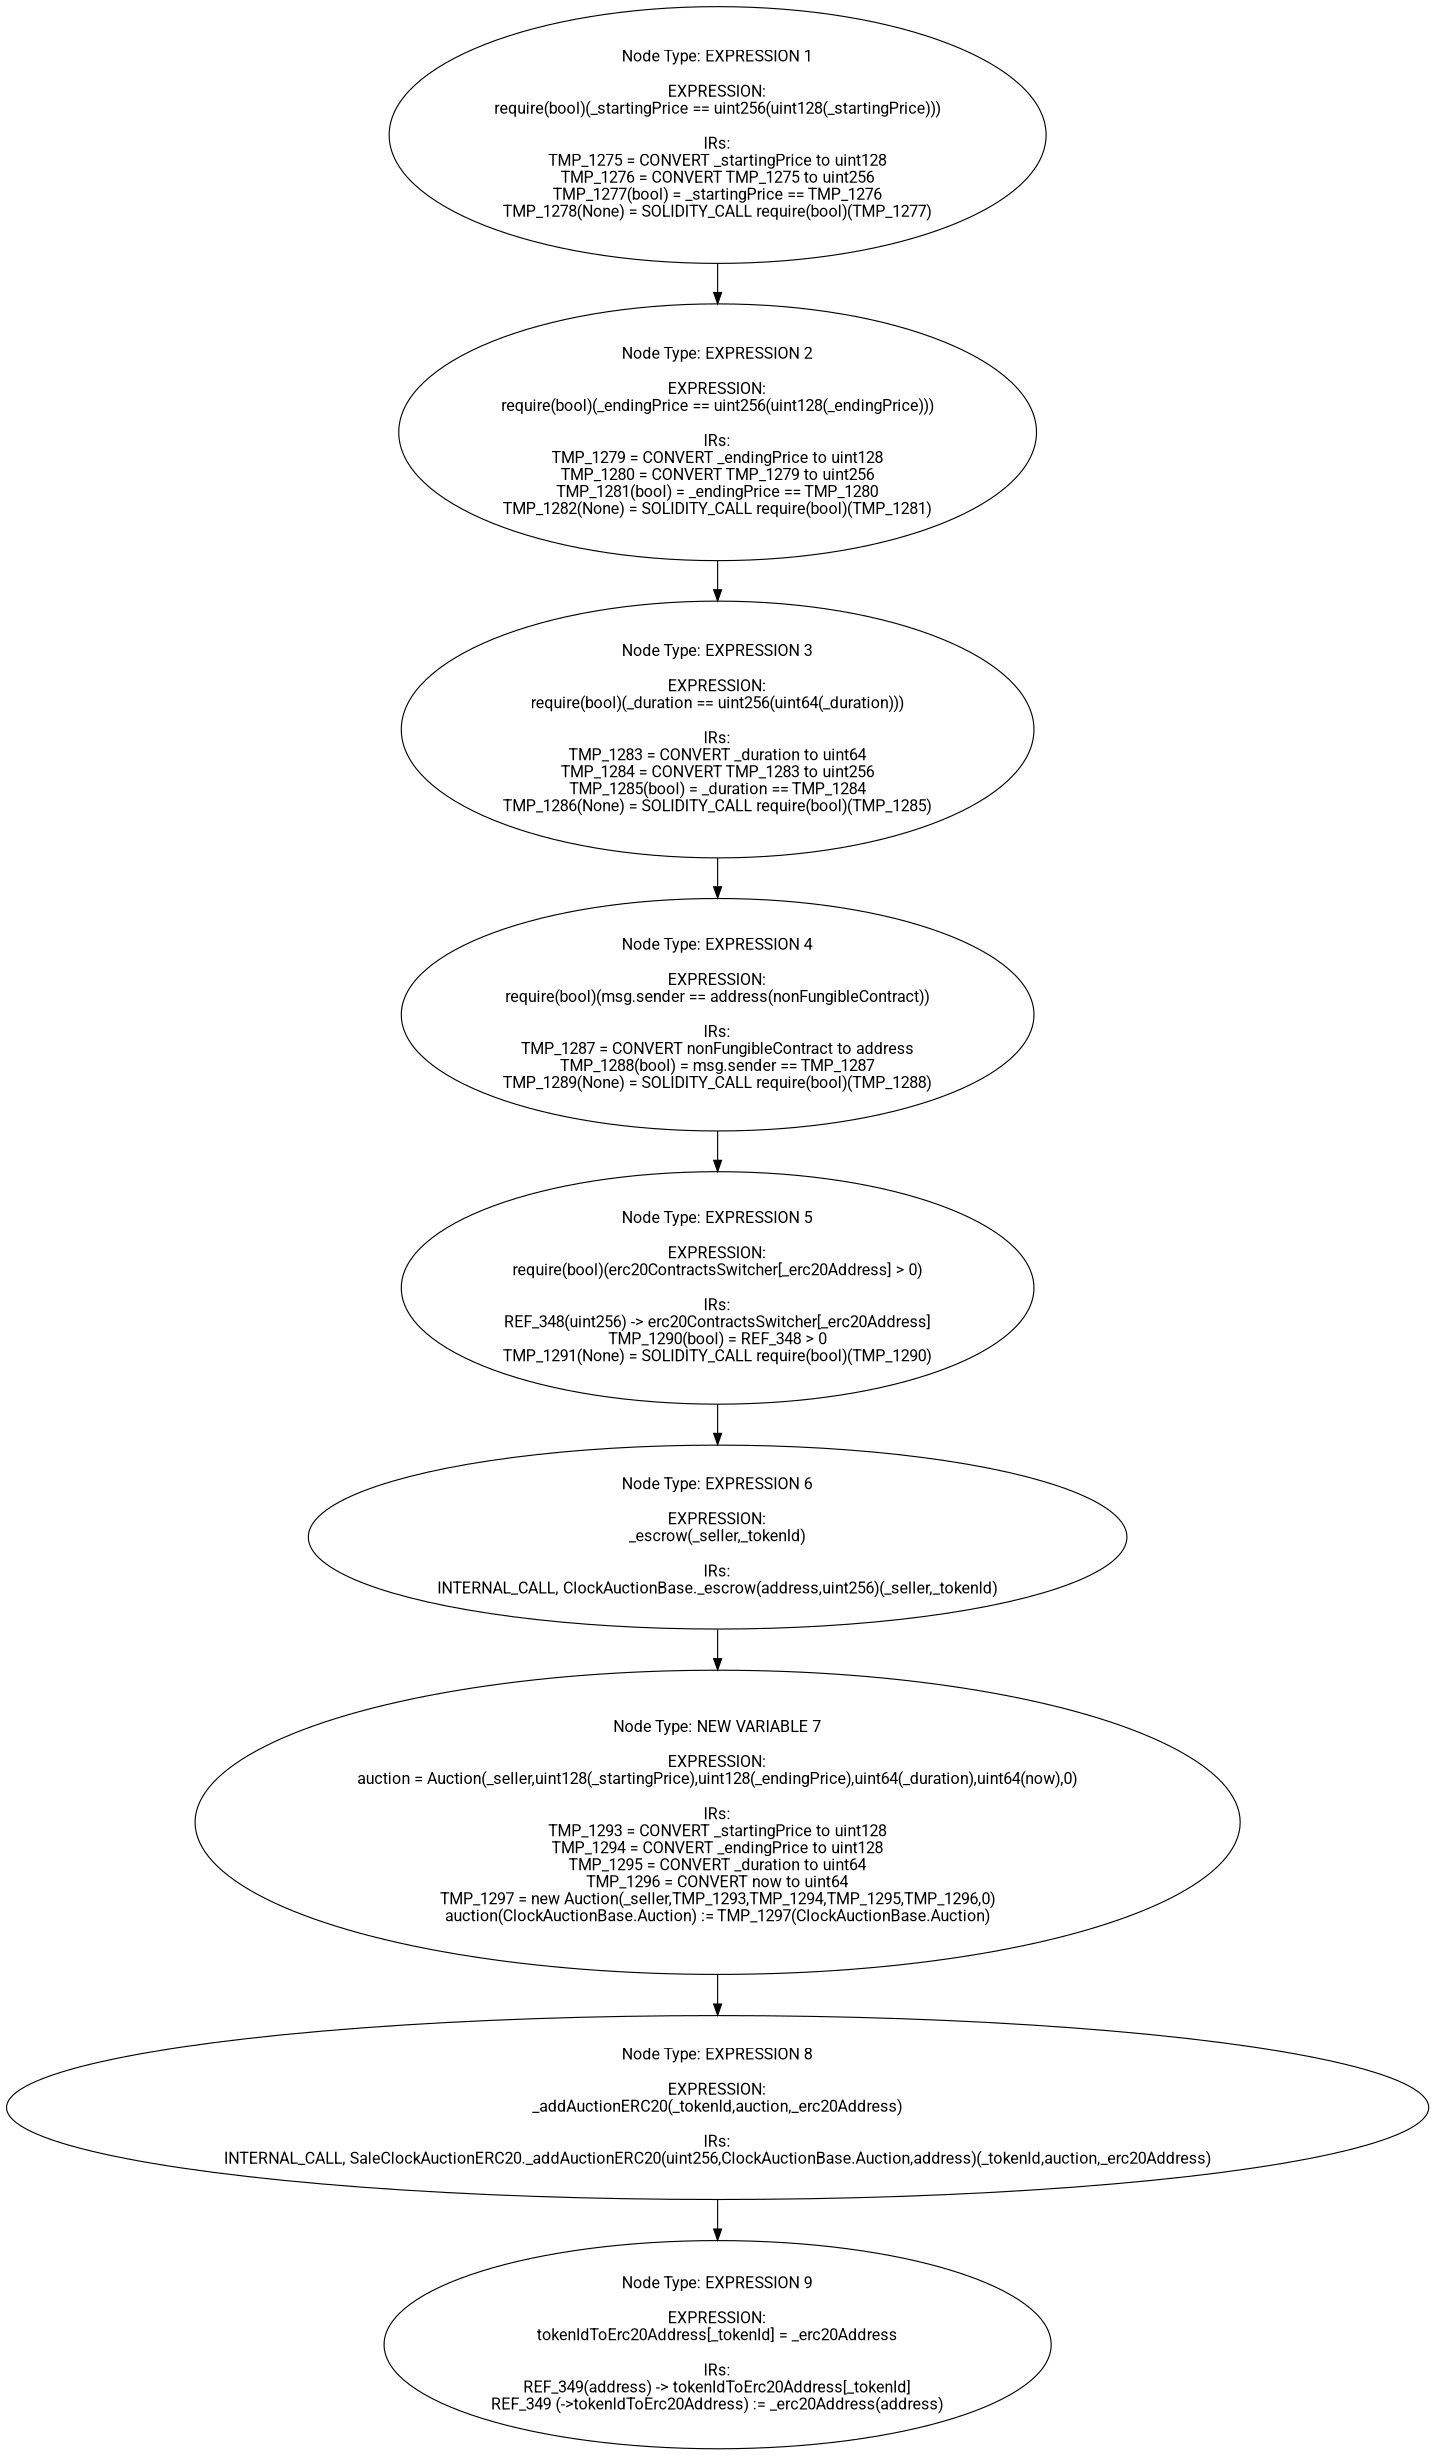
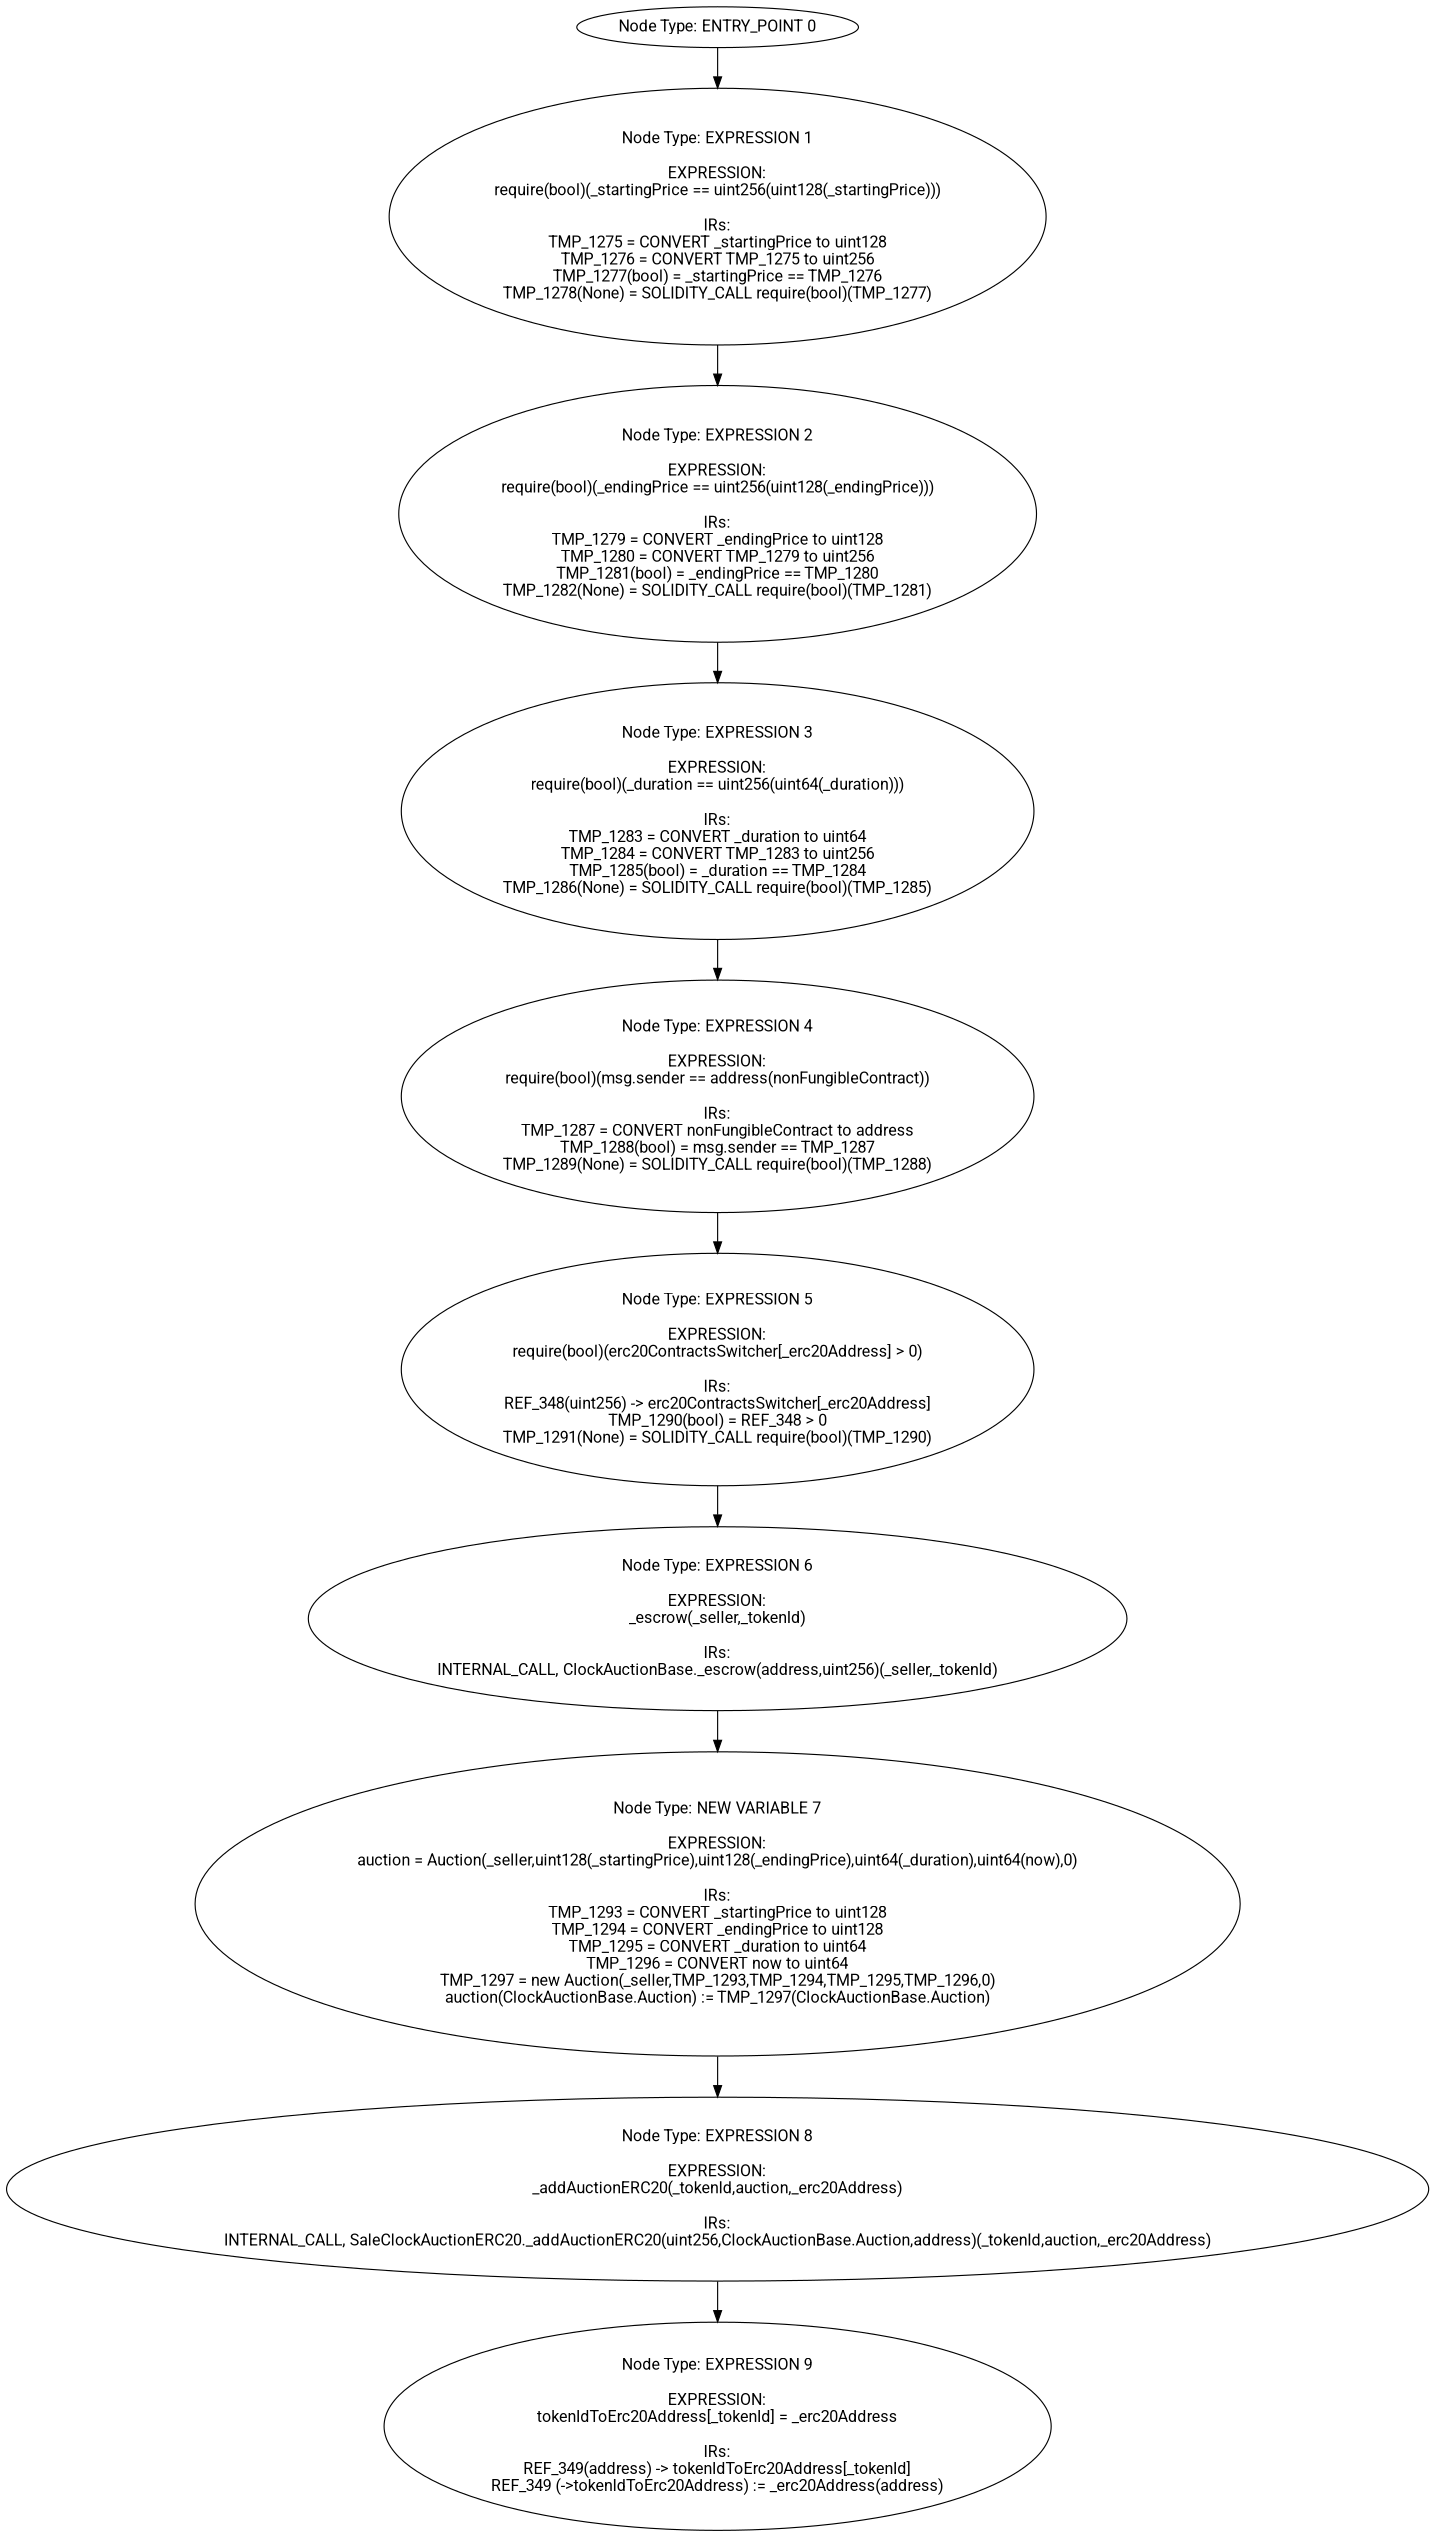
node "Node Type: ENTRY_POINT 0": added
